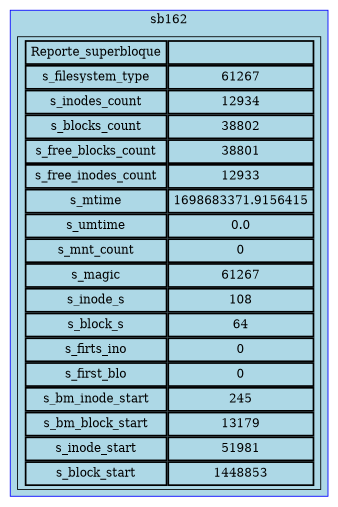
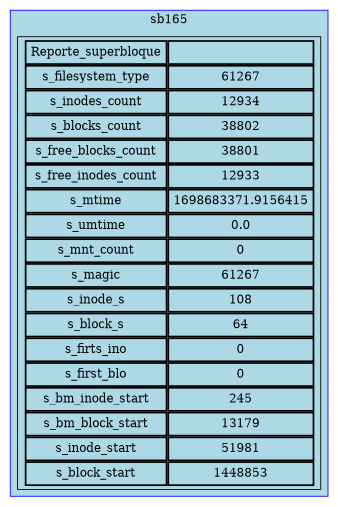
cluster "sb162": label "sb162" -> "sb165"
